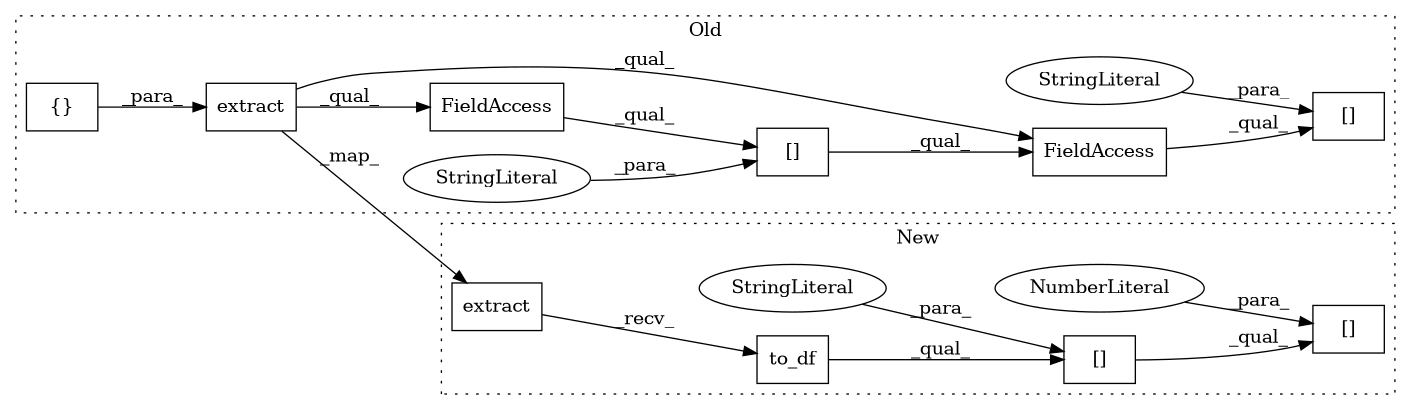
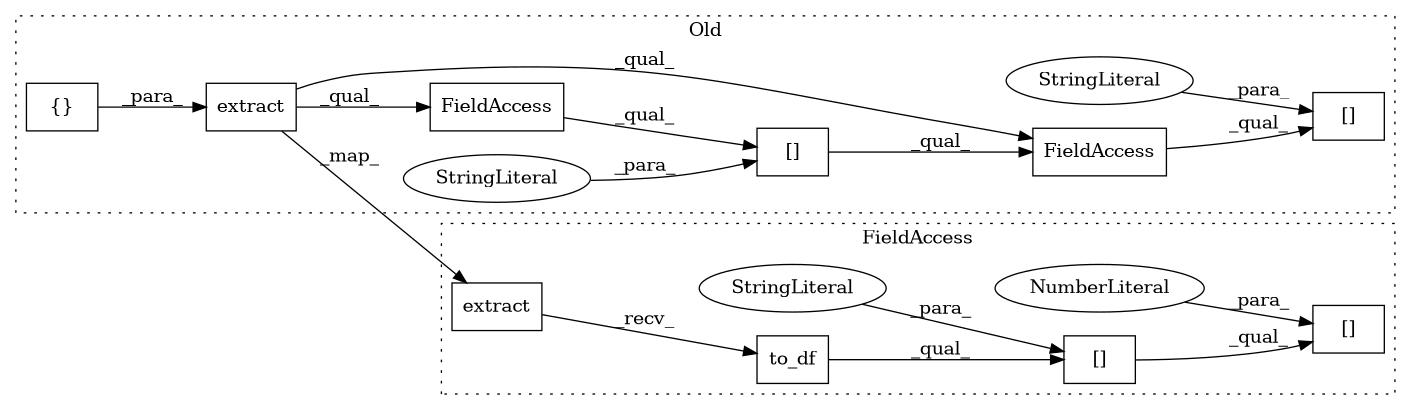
cluster "New": label "New" -> "FieldAccess"
